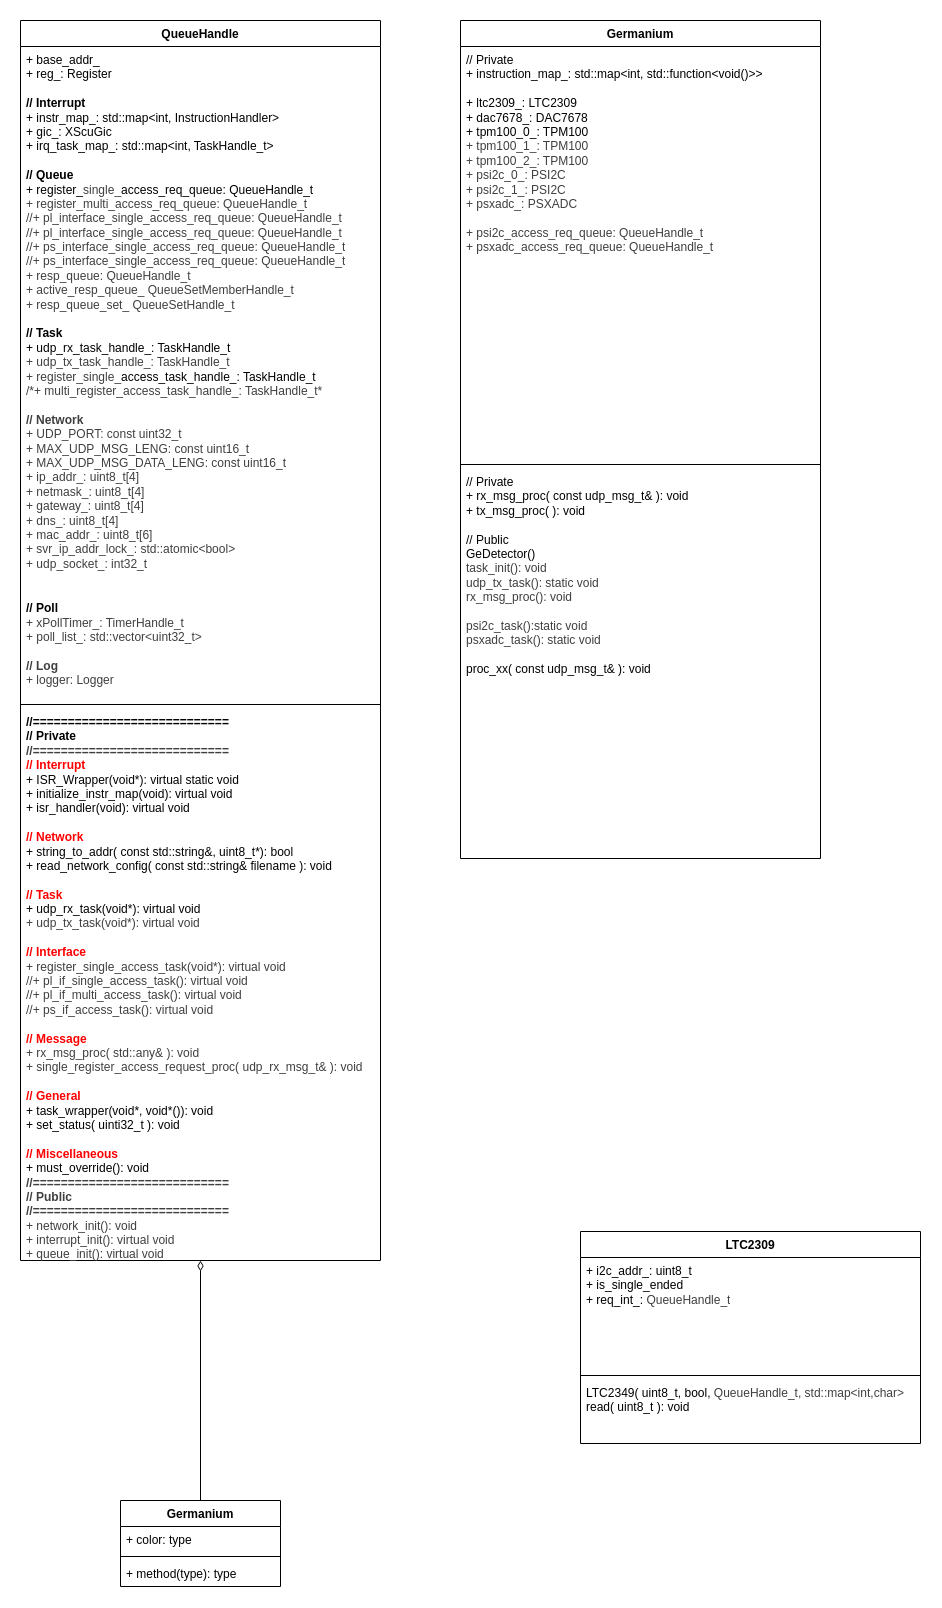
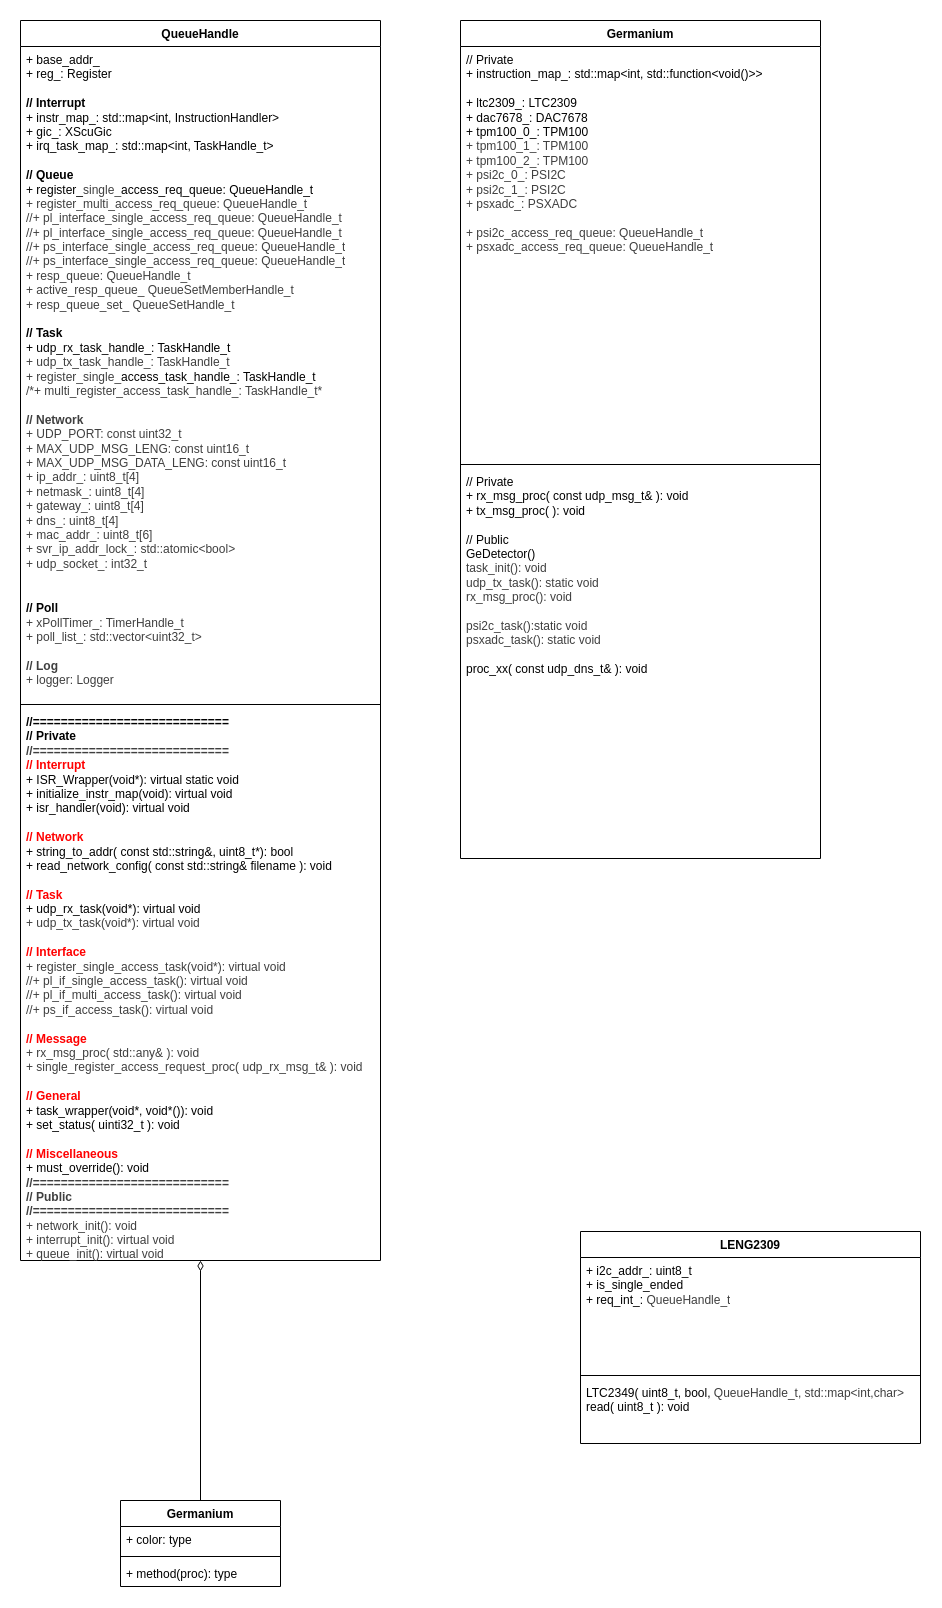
node "// Private + rx_msg_proc( const udp_msg_t& ): void + tx_msg_proc( ): void // Public GeDetector() task_init(): void udp_tx_task(): static void rx_msg_proc(): void psi2c_task():static void psxadc_task(): static void proc_xx( const udp_msg_t& ): void": label "// Private + rx_msg_proc( const udp_msg_t& ): void + tx_msg_proc( ): void // Public GeDetector() task_init(): void udp_tx_task(): static void rx_msg_proc(): void psi2c_task():static void psxadc_task(): static void proc_xx( const udp_msg_t& ): void" -> "// Private + rx_msg_proc( const udp_msg_t& ): void + tx_msg_proc( ): void // Public GeDetector() task_init(): void udp_tx_task(): static void rx_msg_proc(): void psi2c_task():static void psxadc_task(): static void proc_xx( const udp_dns_t& ): void"
node "LTC2309": label "LTC2309" -> "LENG2309"
node "+ method(type): type": label "+ method(type): type" -> "+ method(proc): type"
